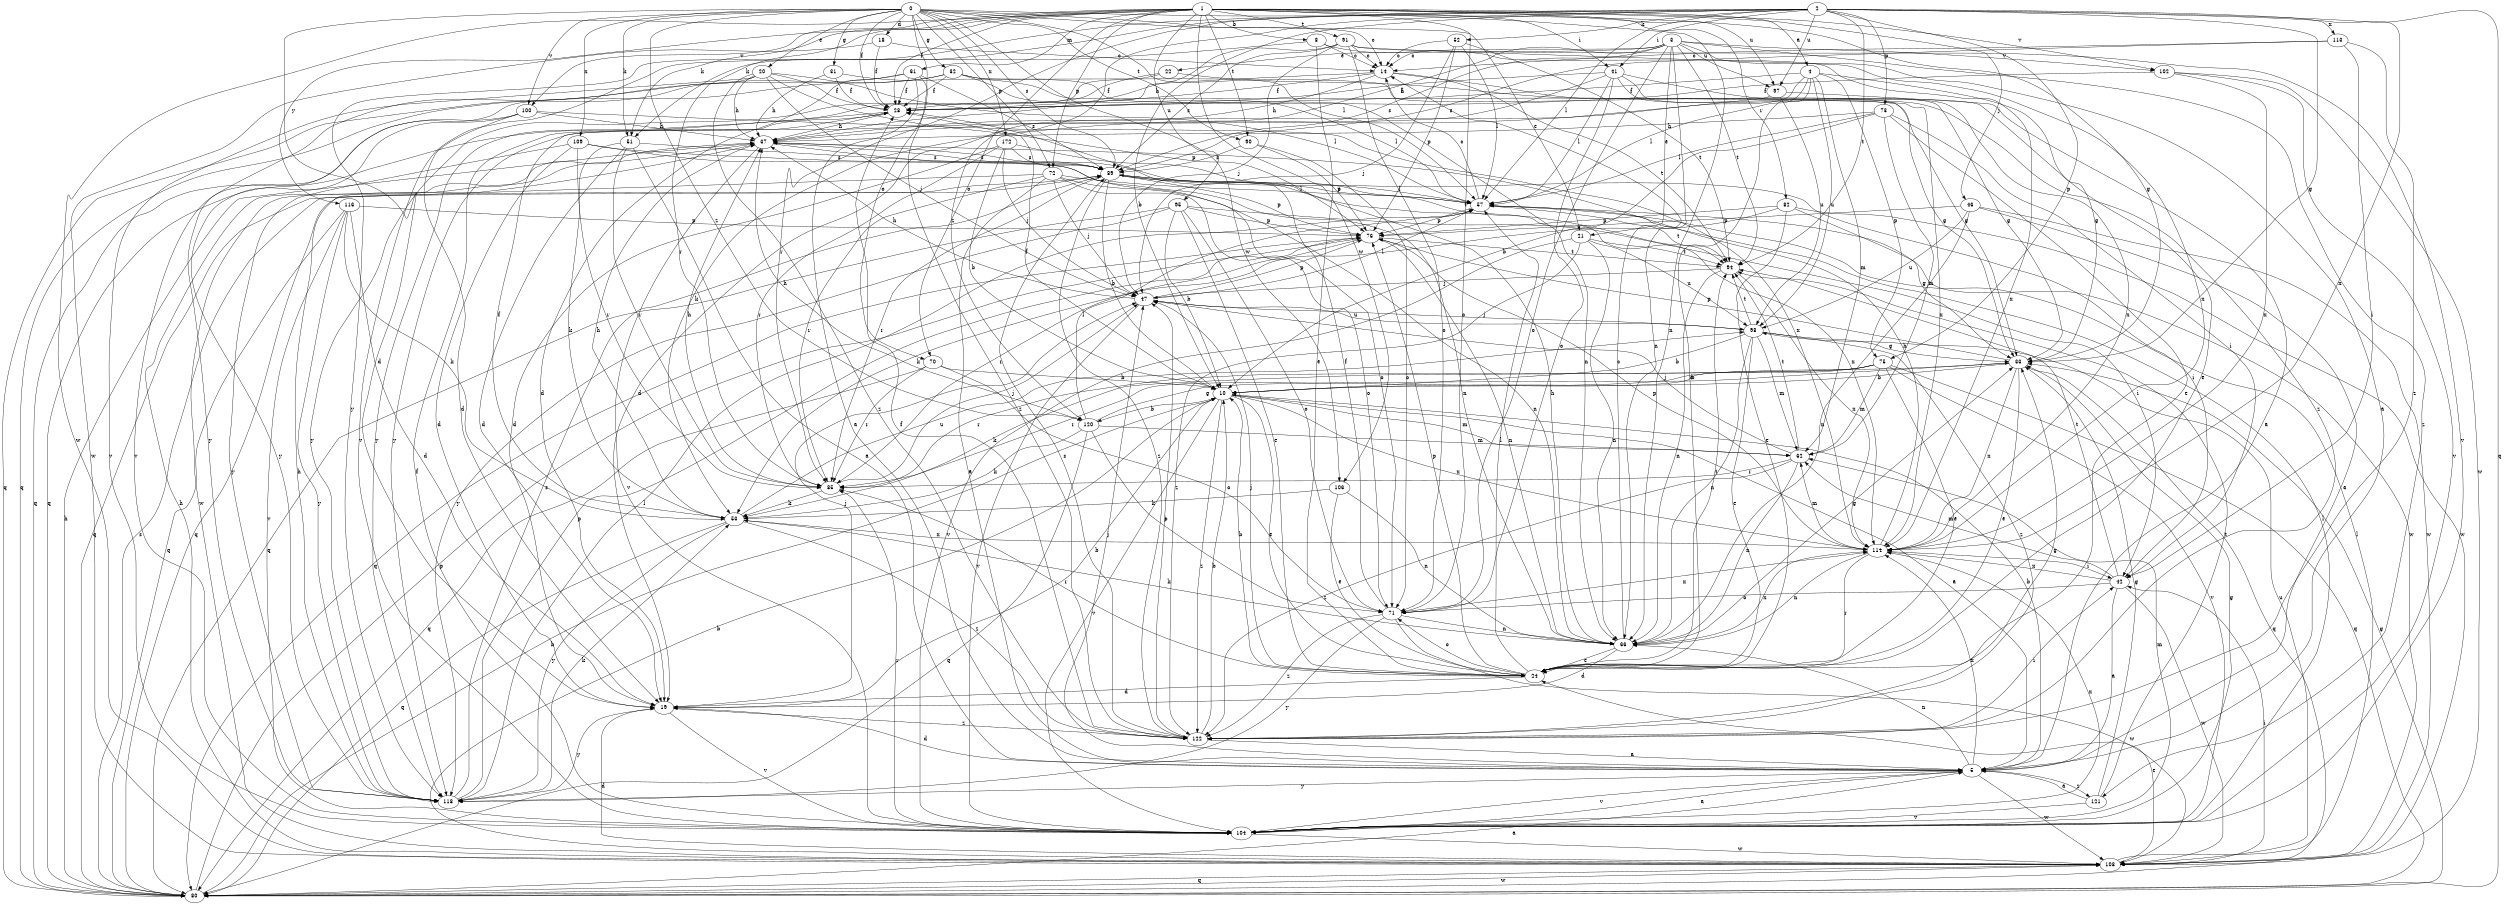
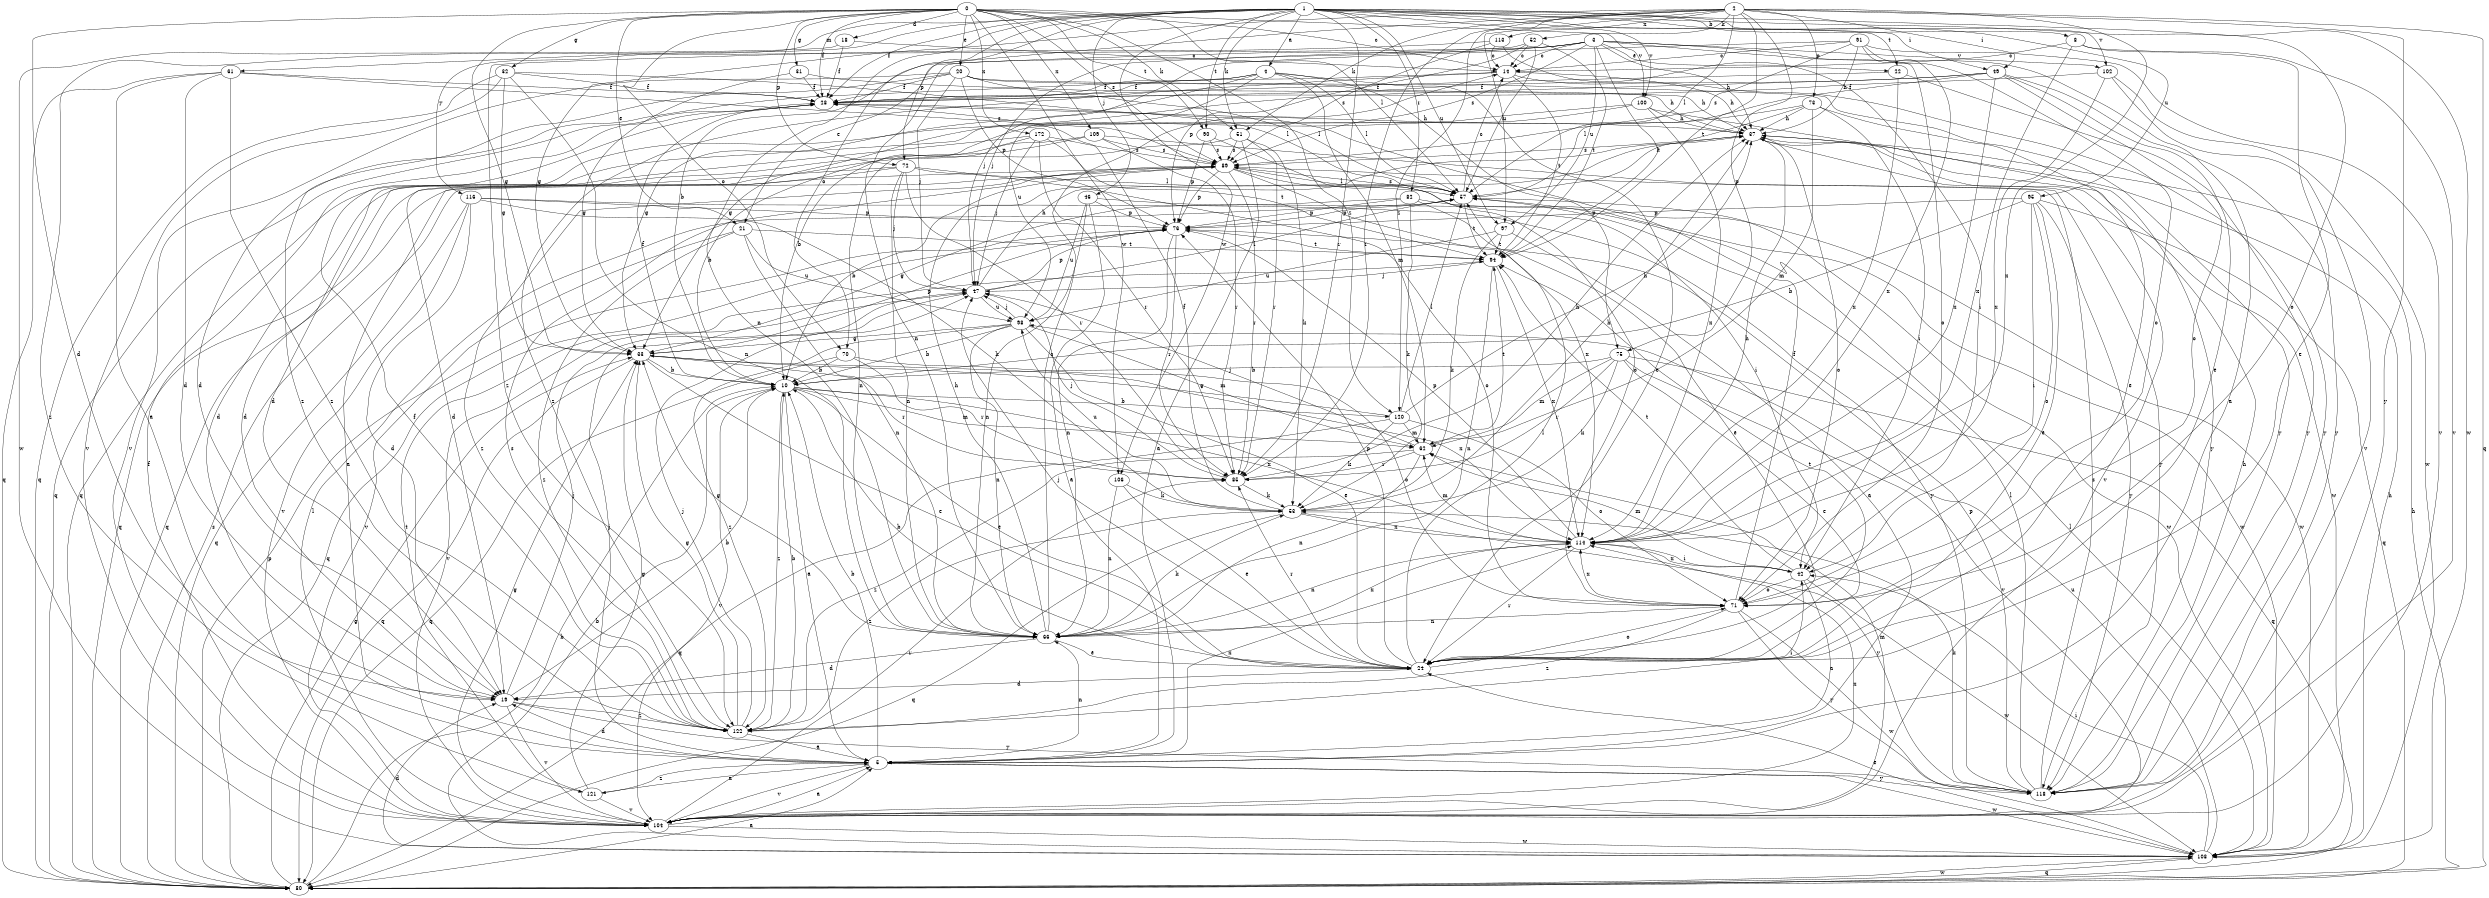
edge "1" -> "91": now "1" -> "22"
node "41": label "41" -> "49"
edge "98" -> "94": now "97" -> "94"
